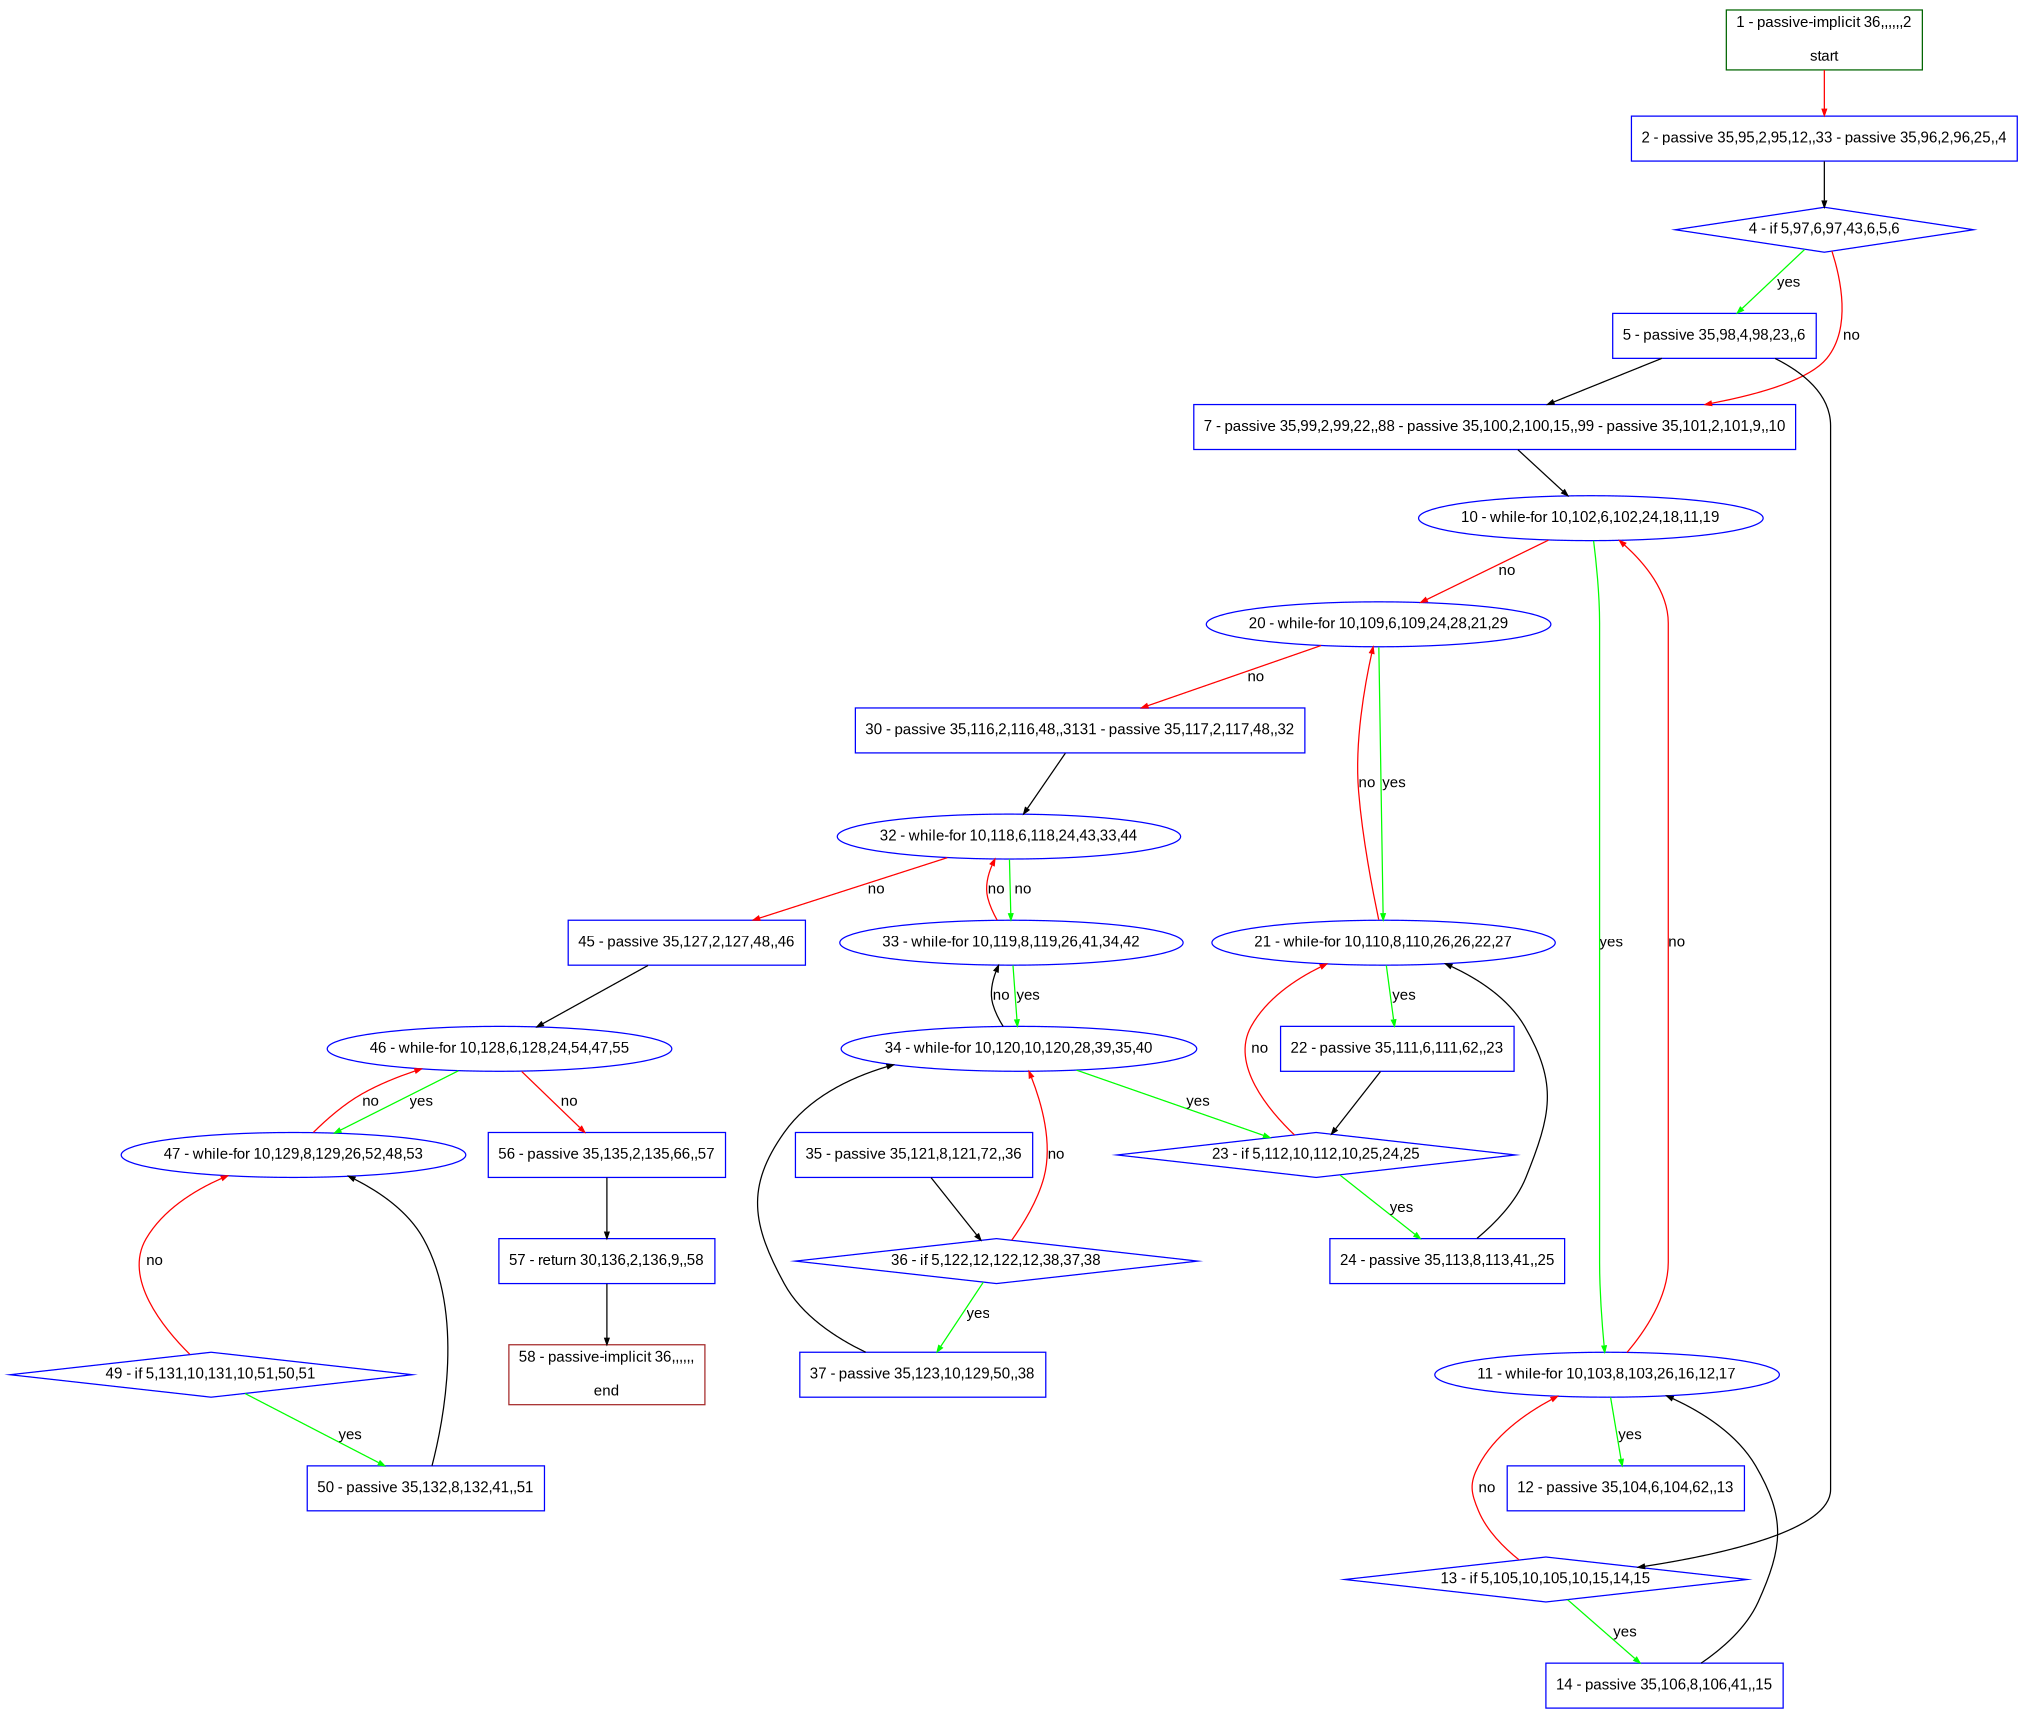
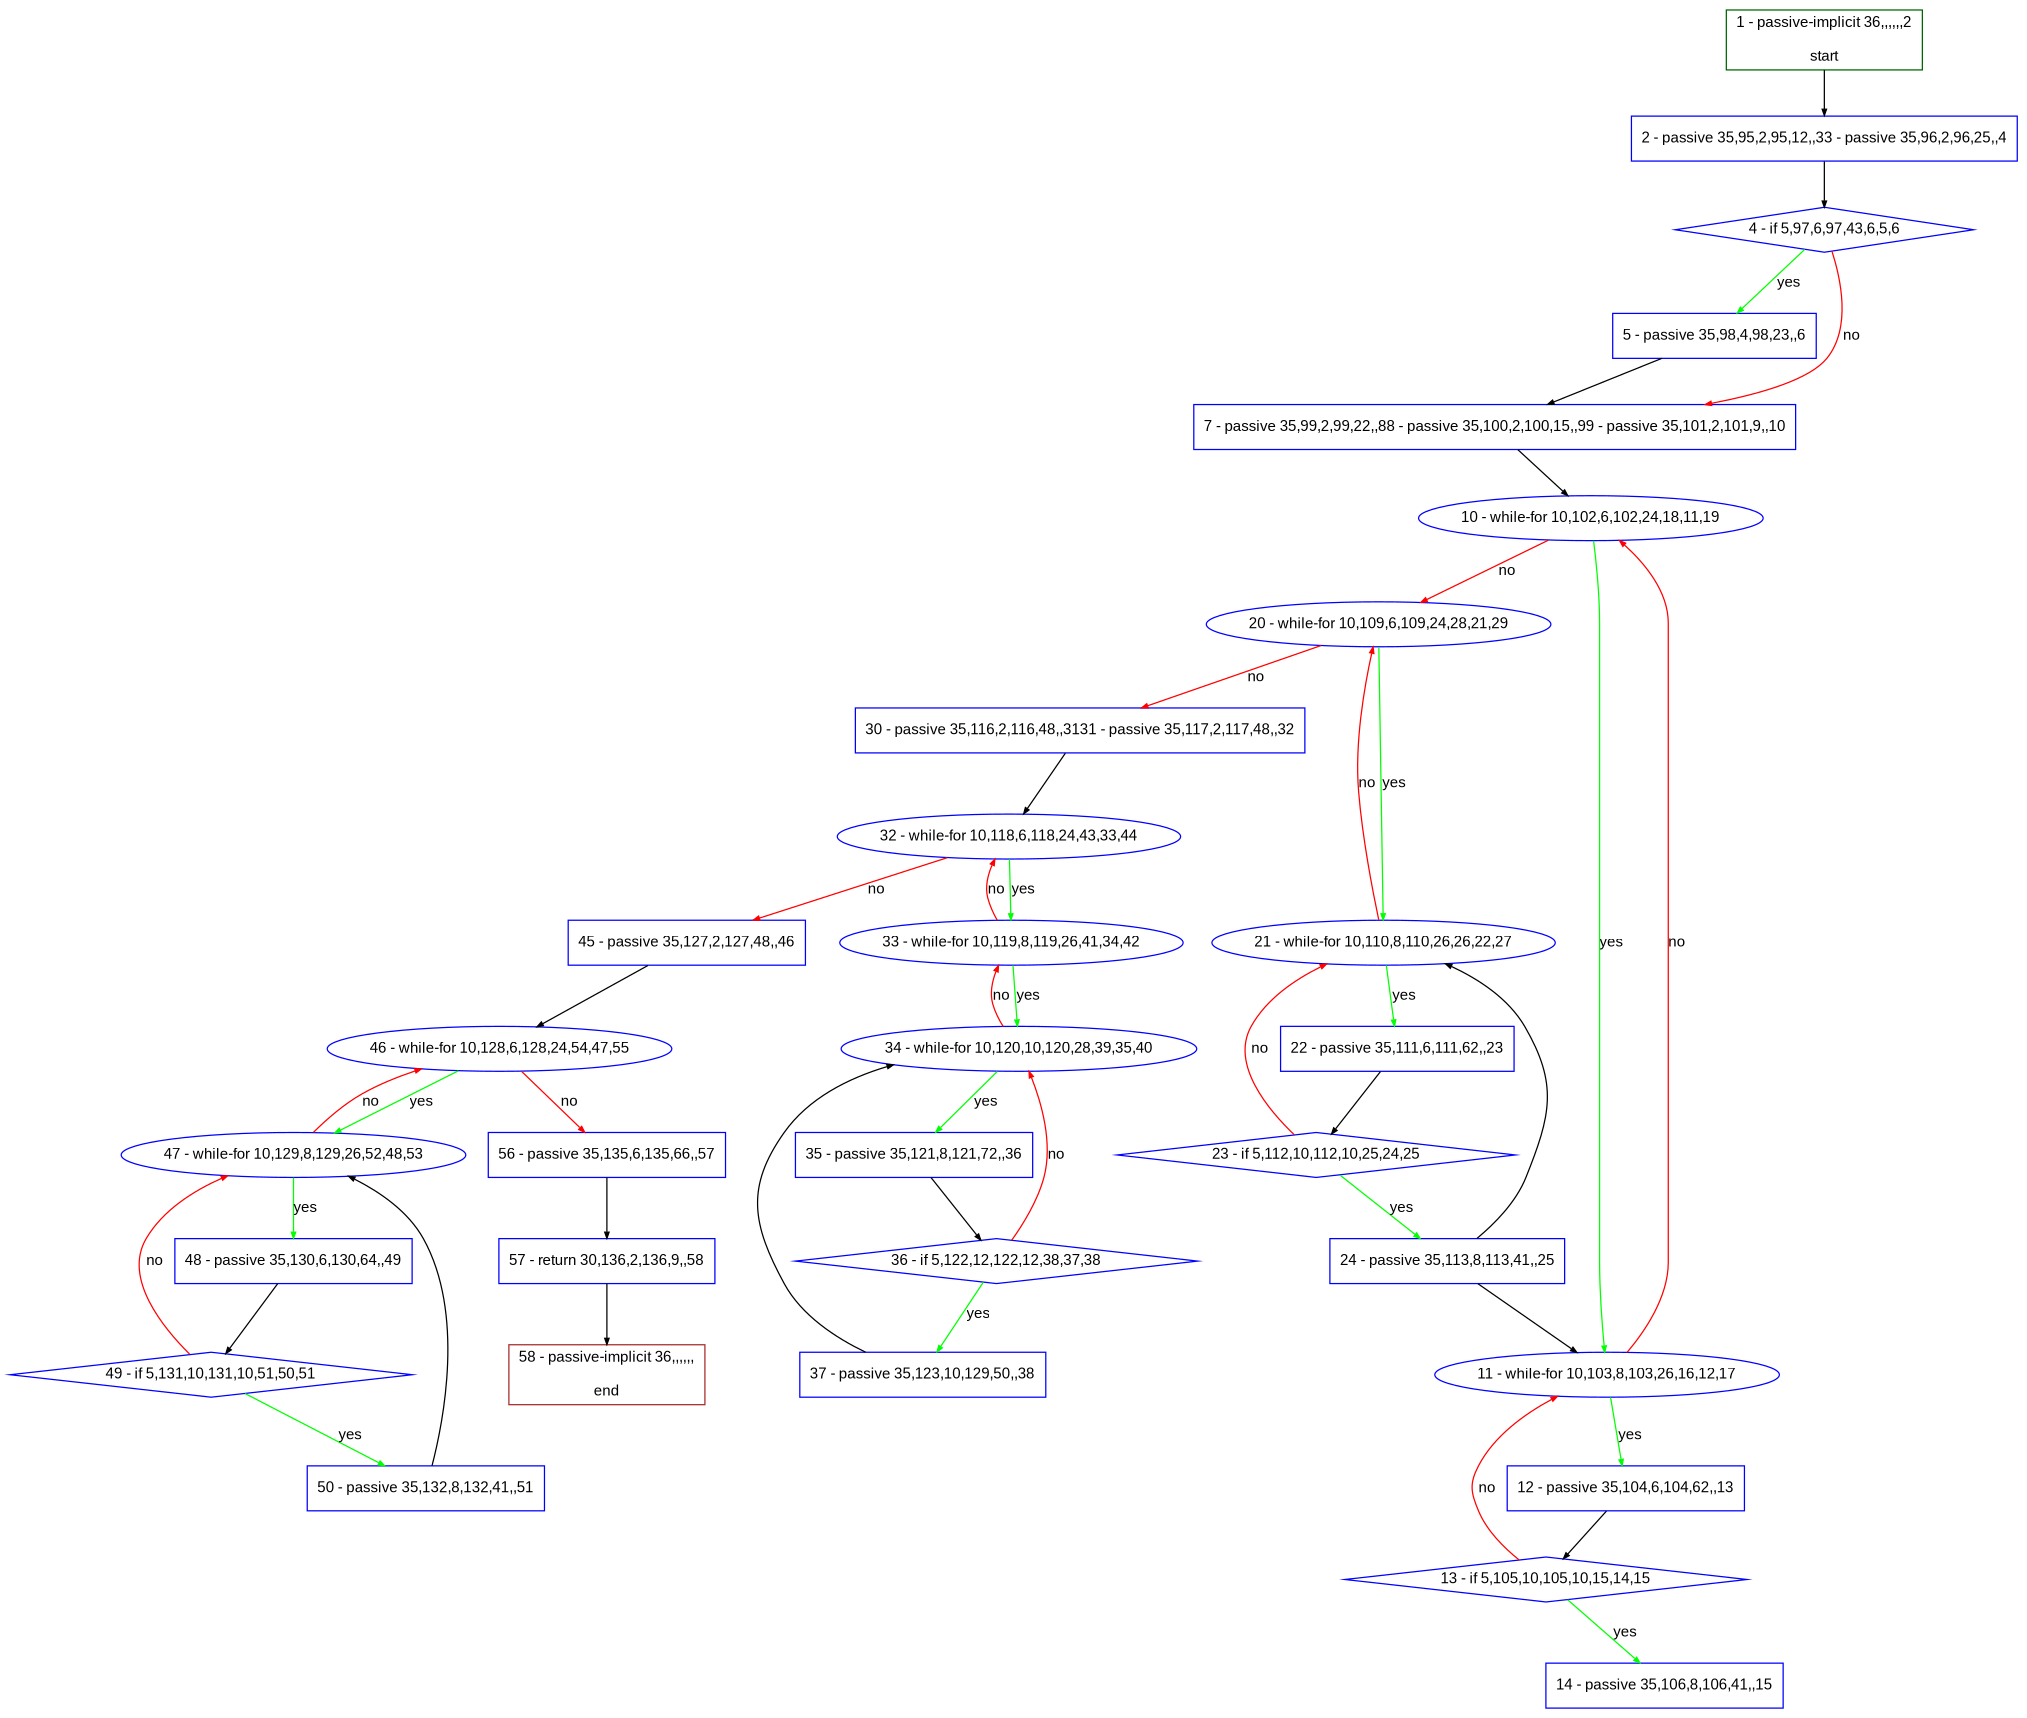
edge "1 - passive-implicit 36,,,,,,2 start" -> "2 - passive 35,95,2,95,12,,33 - passive 35,96,2,96,25,,4": color #ff0000 -> #000000
edge "32 - while-for 10,118,6,118,24,43,33,44" -> "33 - while-for 10,119,8,119,26,41,34,42": label "no" -> "yes"
edge "34 - while-for 10,120,10,120,28,39,35,40" -> "33 - while-for 10,119,8,119,26,41,34,42": color #000000 -> #ff0000
edge "5 - passive 35,98,4,98,23,,6" -> "13 - if 5,105,10,105,10,15,14,15": now "12 - passive 35,104,6,104,62,,13" -> "13 - if 5,105,10,105,10,15,14,15"
edge "34 - while-for 10,120,10,120,28,39,35,40" -> "23 - if 5,112,10,112,10,25,24,25": now "34 - while-for 10,120,10,120,28,39,35,40" -> "35 - passive 35,121,8,121,72,,36"
node "56 - passive 35,135,2,135,66,,57": label "56 - passive 35,135,2,135,66,,57" -> "56 - passive 35,135,6,135,66,,57"
node "48 - passive 35,130,6,130,64,,49": added
edge "14 - passive 35,106,8,106,41,,15" -> "11 - while-for 10,103,8,103,26,16,12,17": now "24 - passive 35,113,8,113,41,,25" -> "11 - while-for 10,103,8,103,26,16,12,17"
